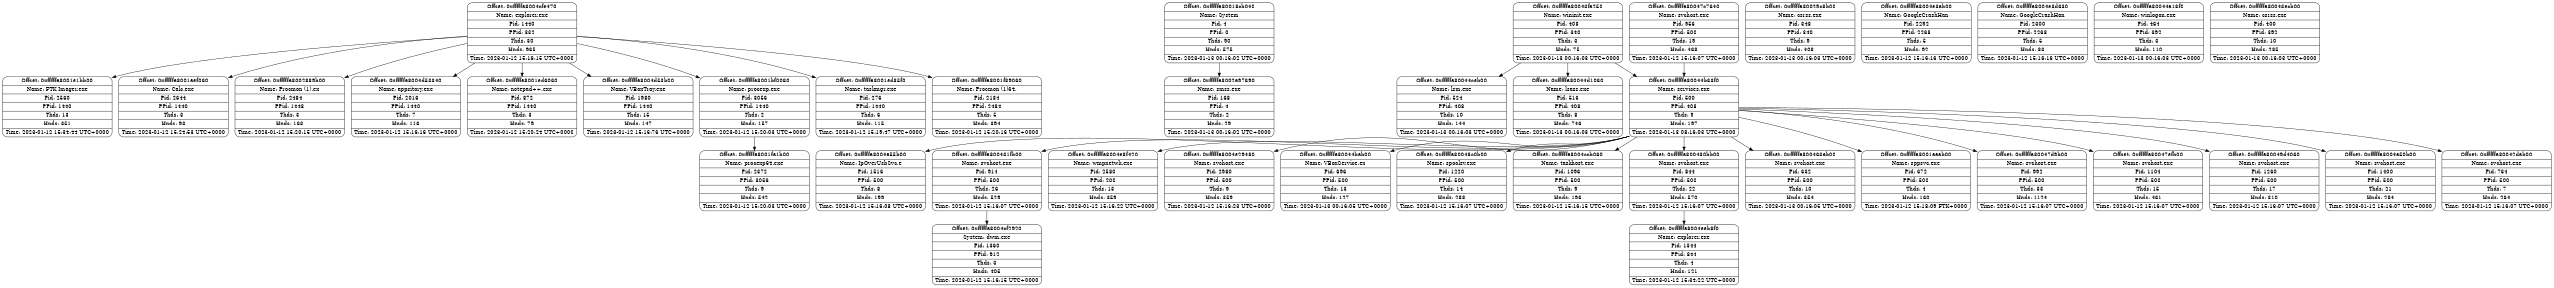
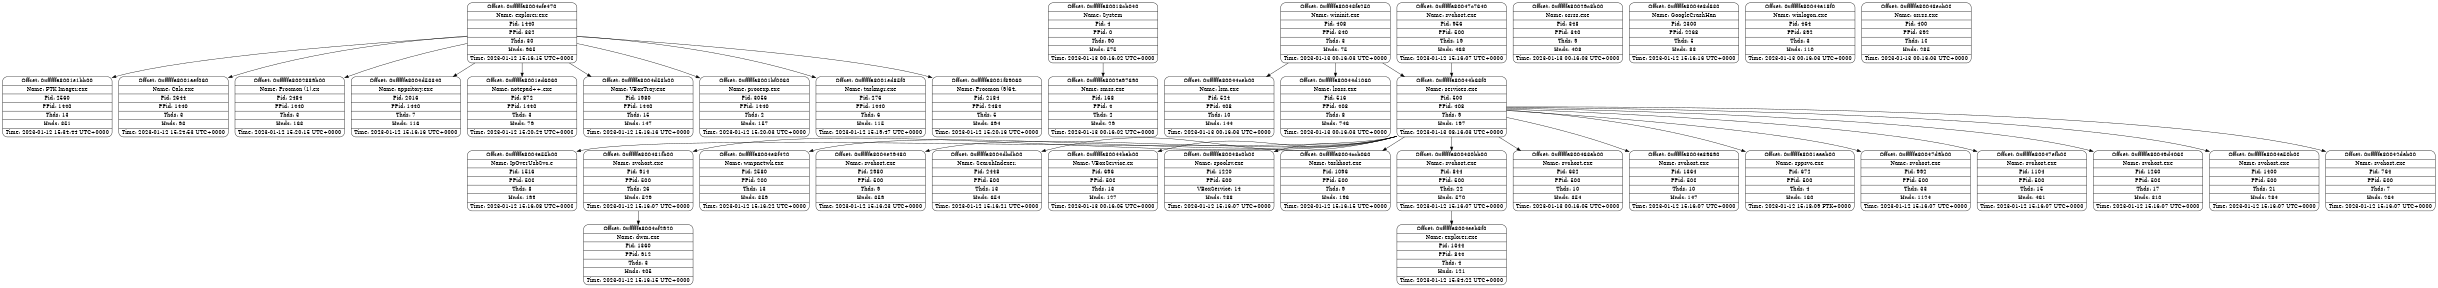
node "Offset: 0xfffffa8004e3ab00": removed
node "Offset: 0xfffffa8001f89060": text "Name: Procmon (1)64." -> "Name: Procmon (9)64."
node "Offset: 0xfffffa8002889b00": text "PPid: 1448" -> "PPid: 1440"
node "Offset: 0xfffffa8004d53b00": text "Time: 2023-01-12 15:16:76 UTC+0000" -> "Time: 2023-01-12 15:16:16 UTC+0000"
node "Offset: 0xfffffa8001fa1b00": removed
node "Offset: 0xfffffa8004dbdb00": added
node "Offset: 0xfffffa8004a39690": added
node "Offset: 0xfffffa80048c0b00": text "Thds: 14" -> "VBoxService: 14"
node "Offset: 0xfffffa8004cf2920": text "System: dwm.exe" -> "Name: dwm.exe"
